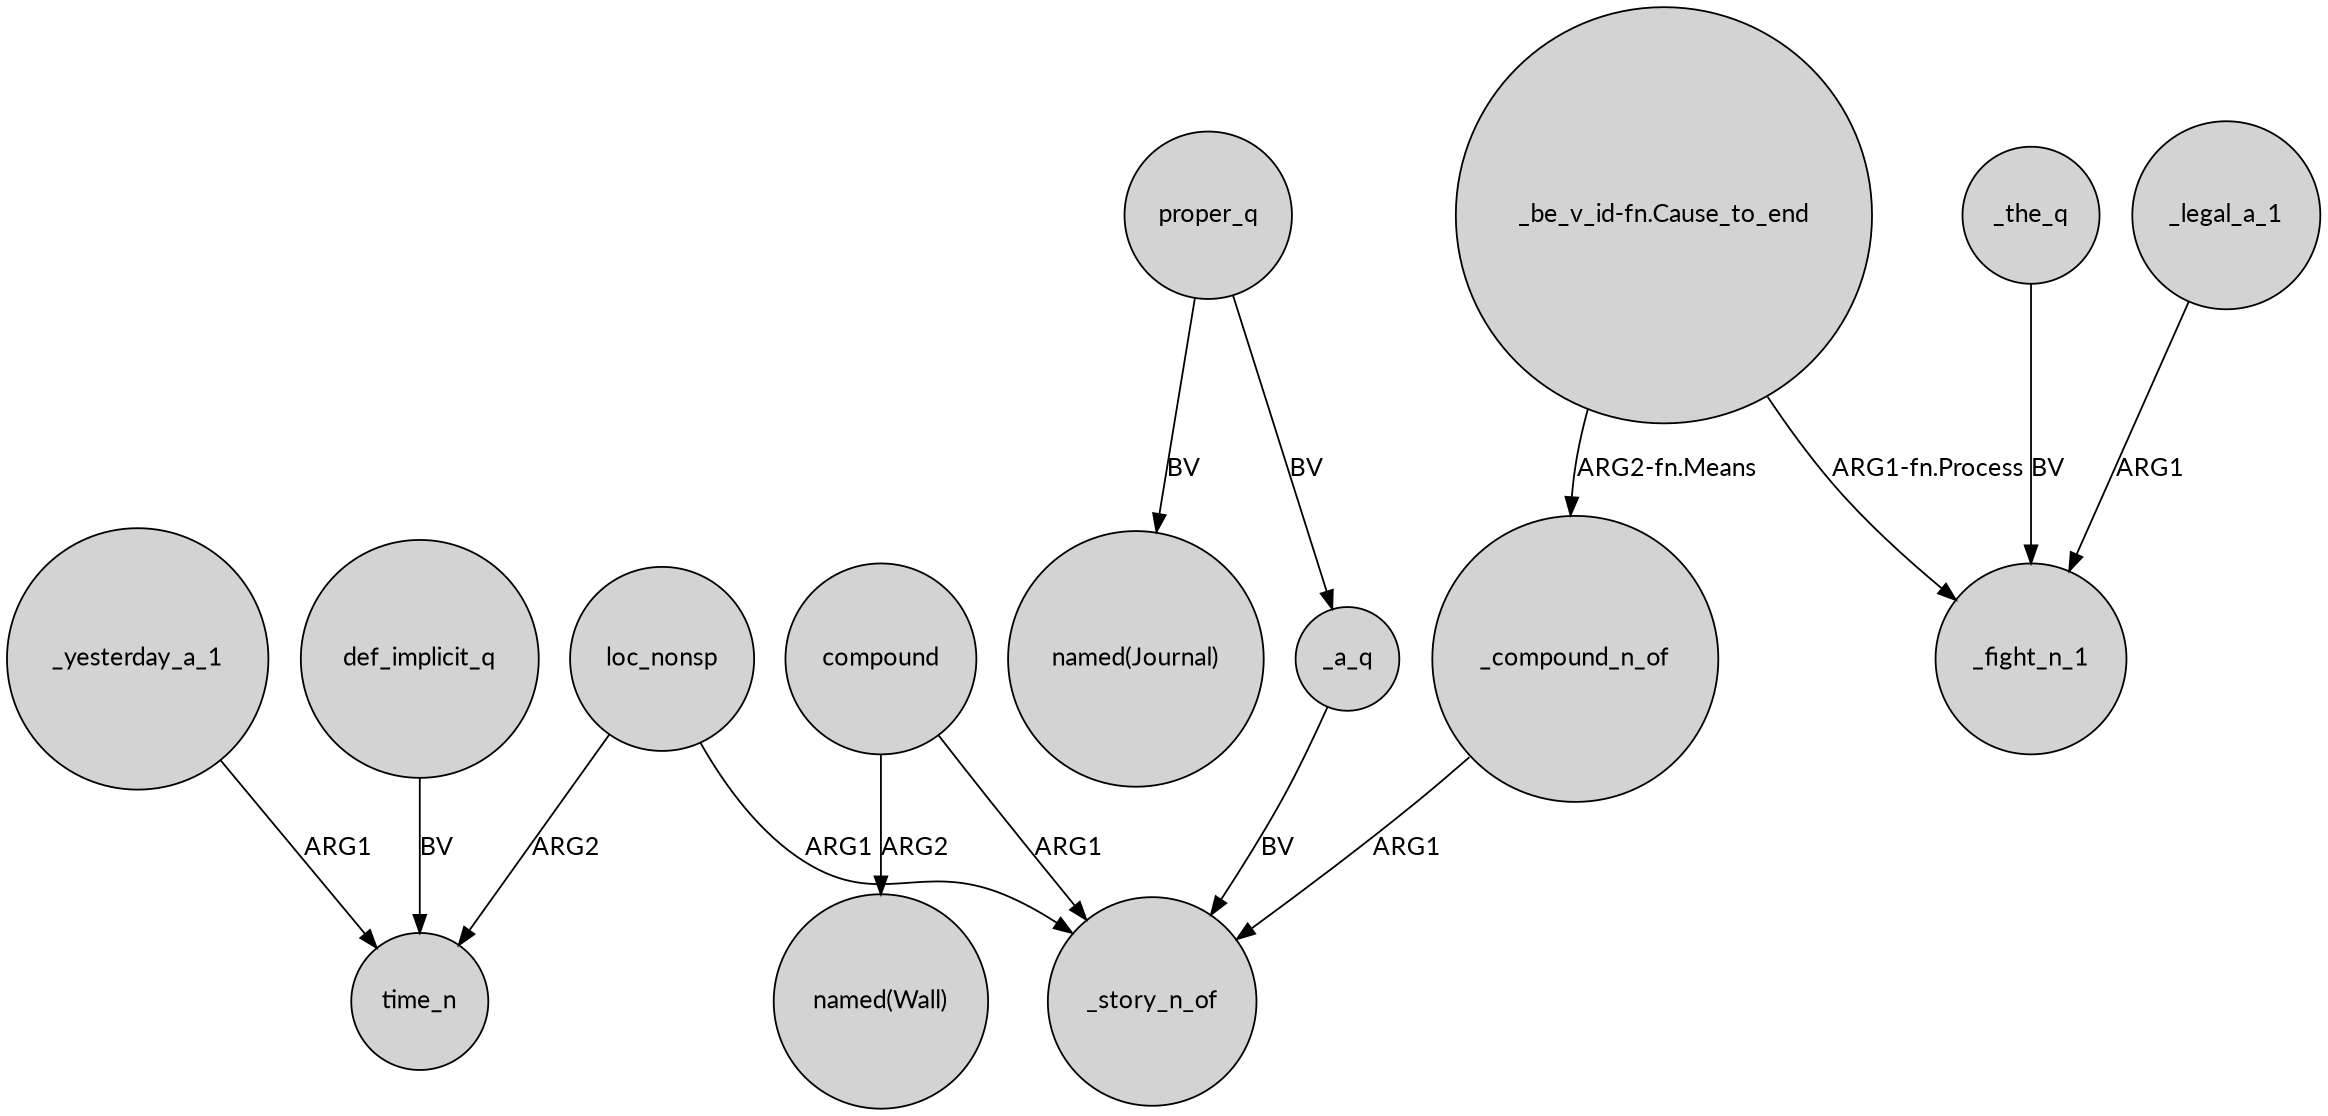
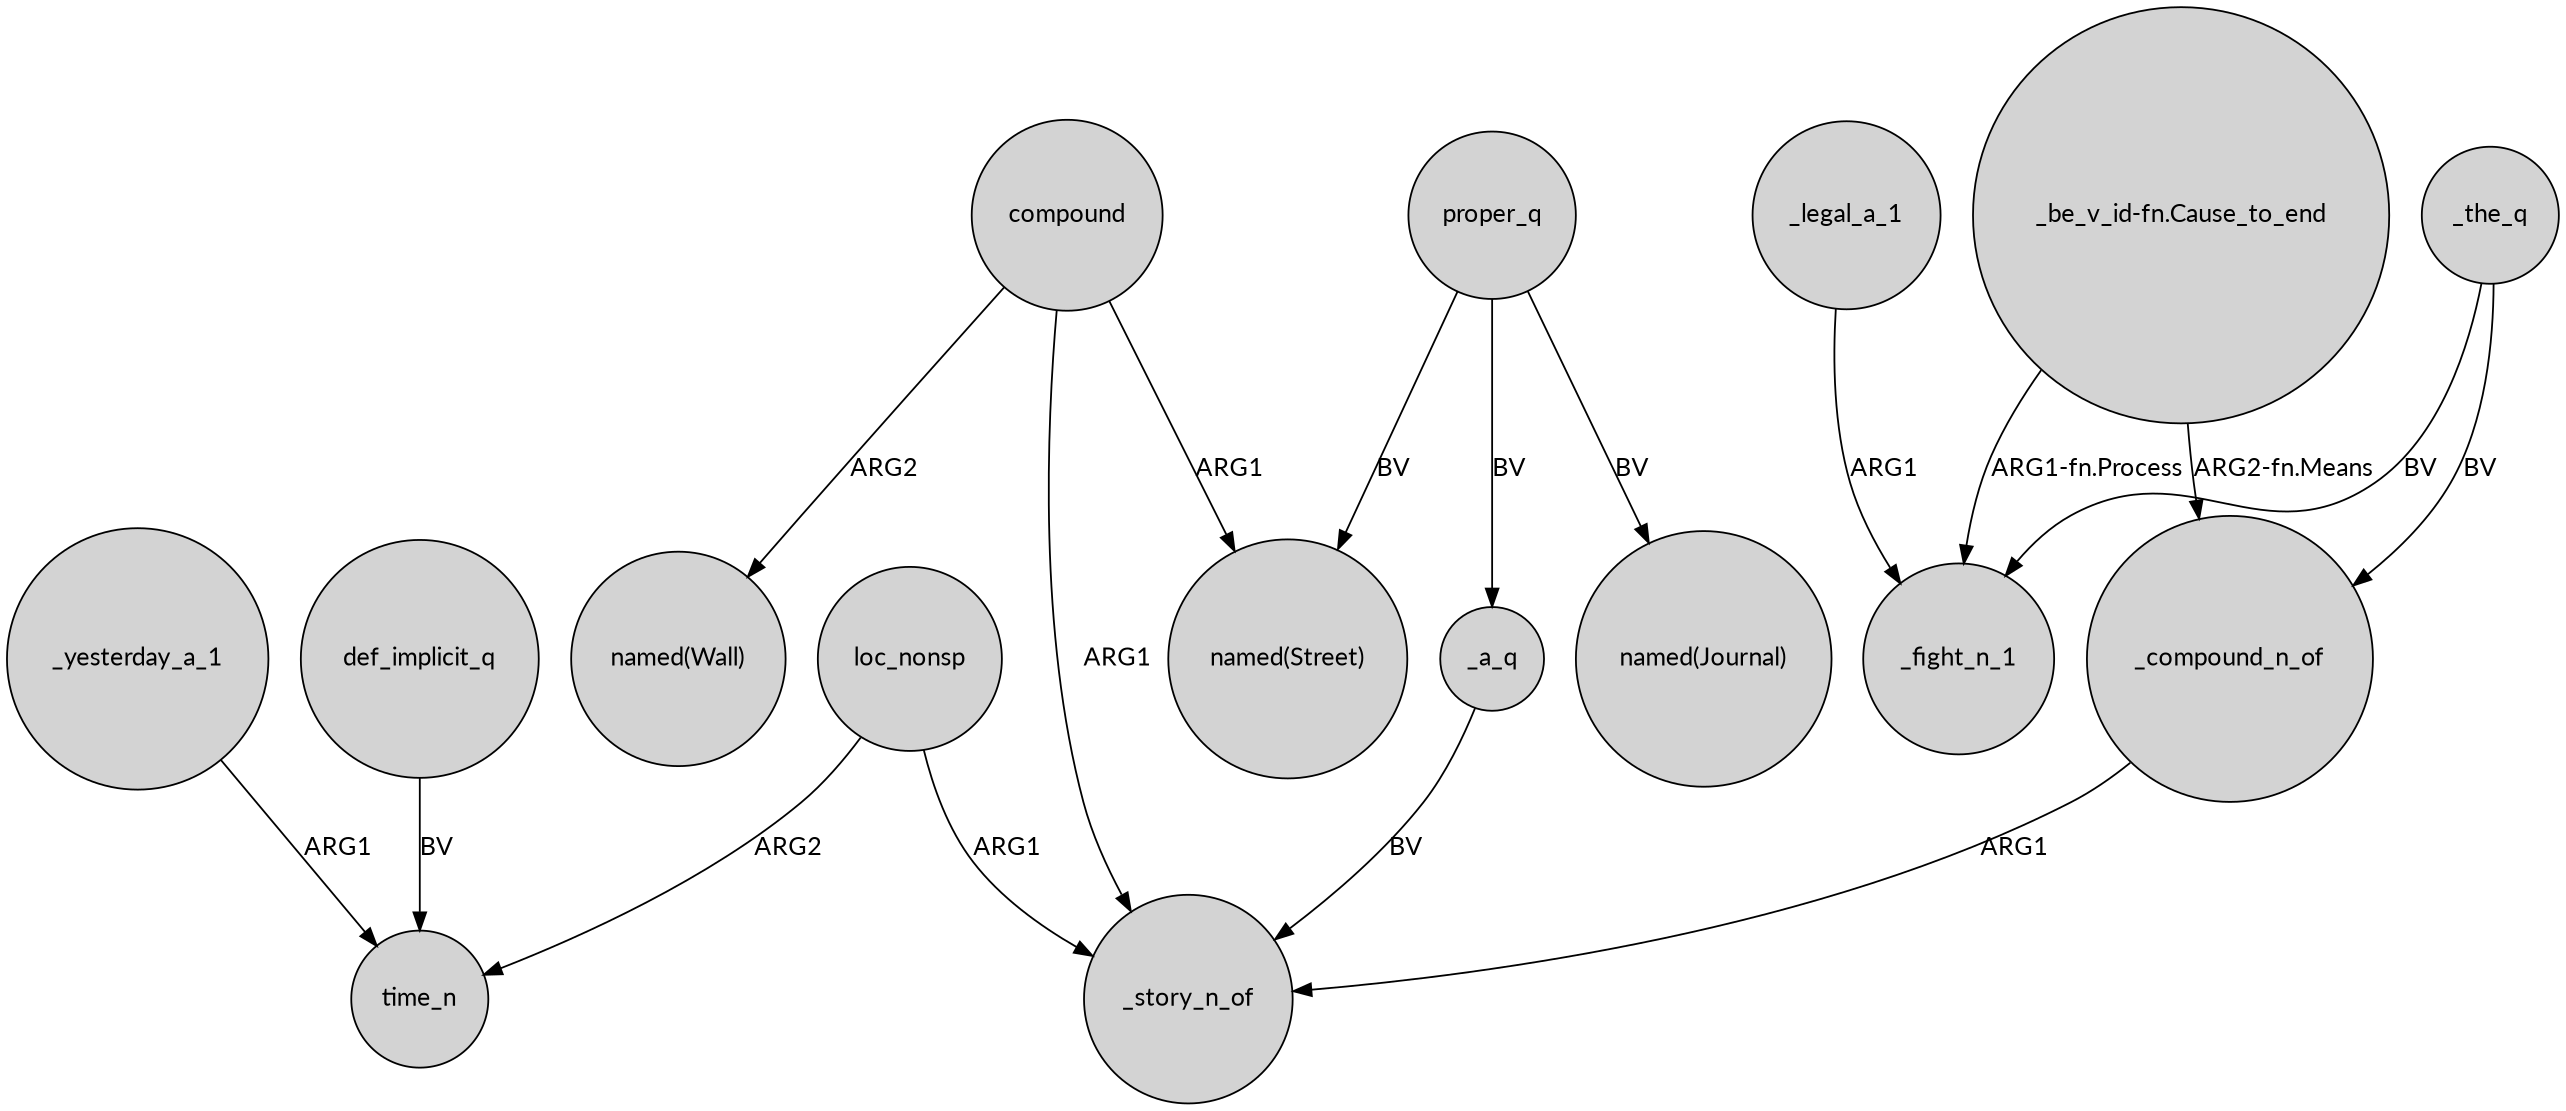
edge "_the_q" -> "_compound_n_of": added, label "BV"
node "named(Street)": added
